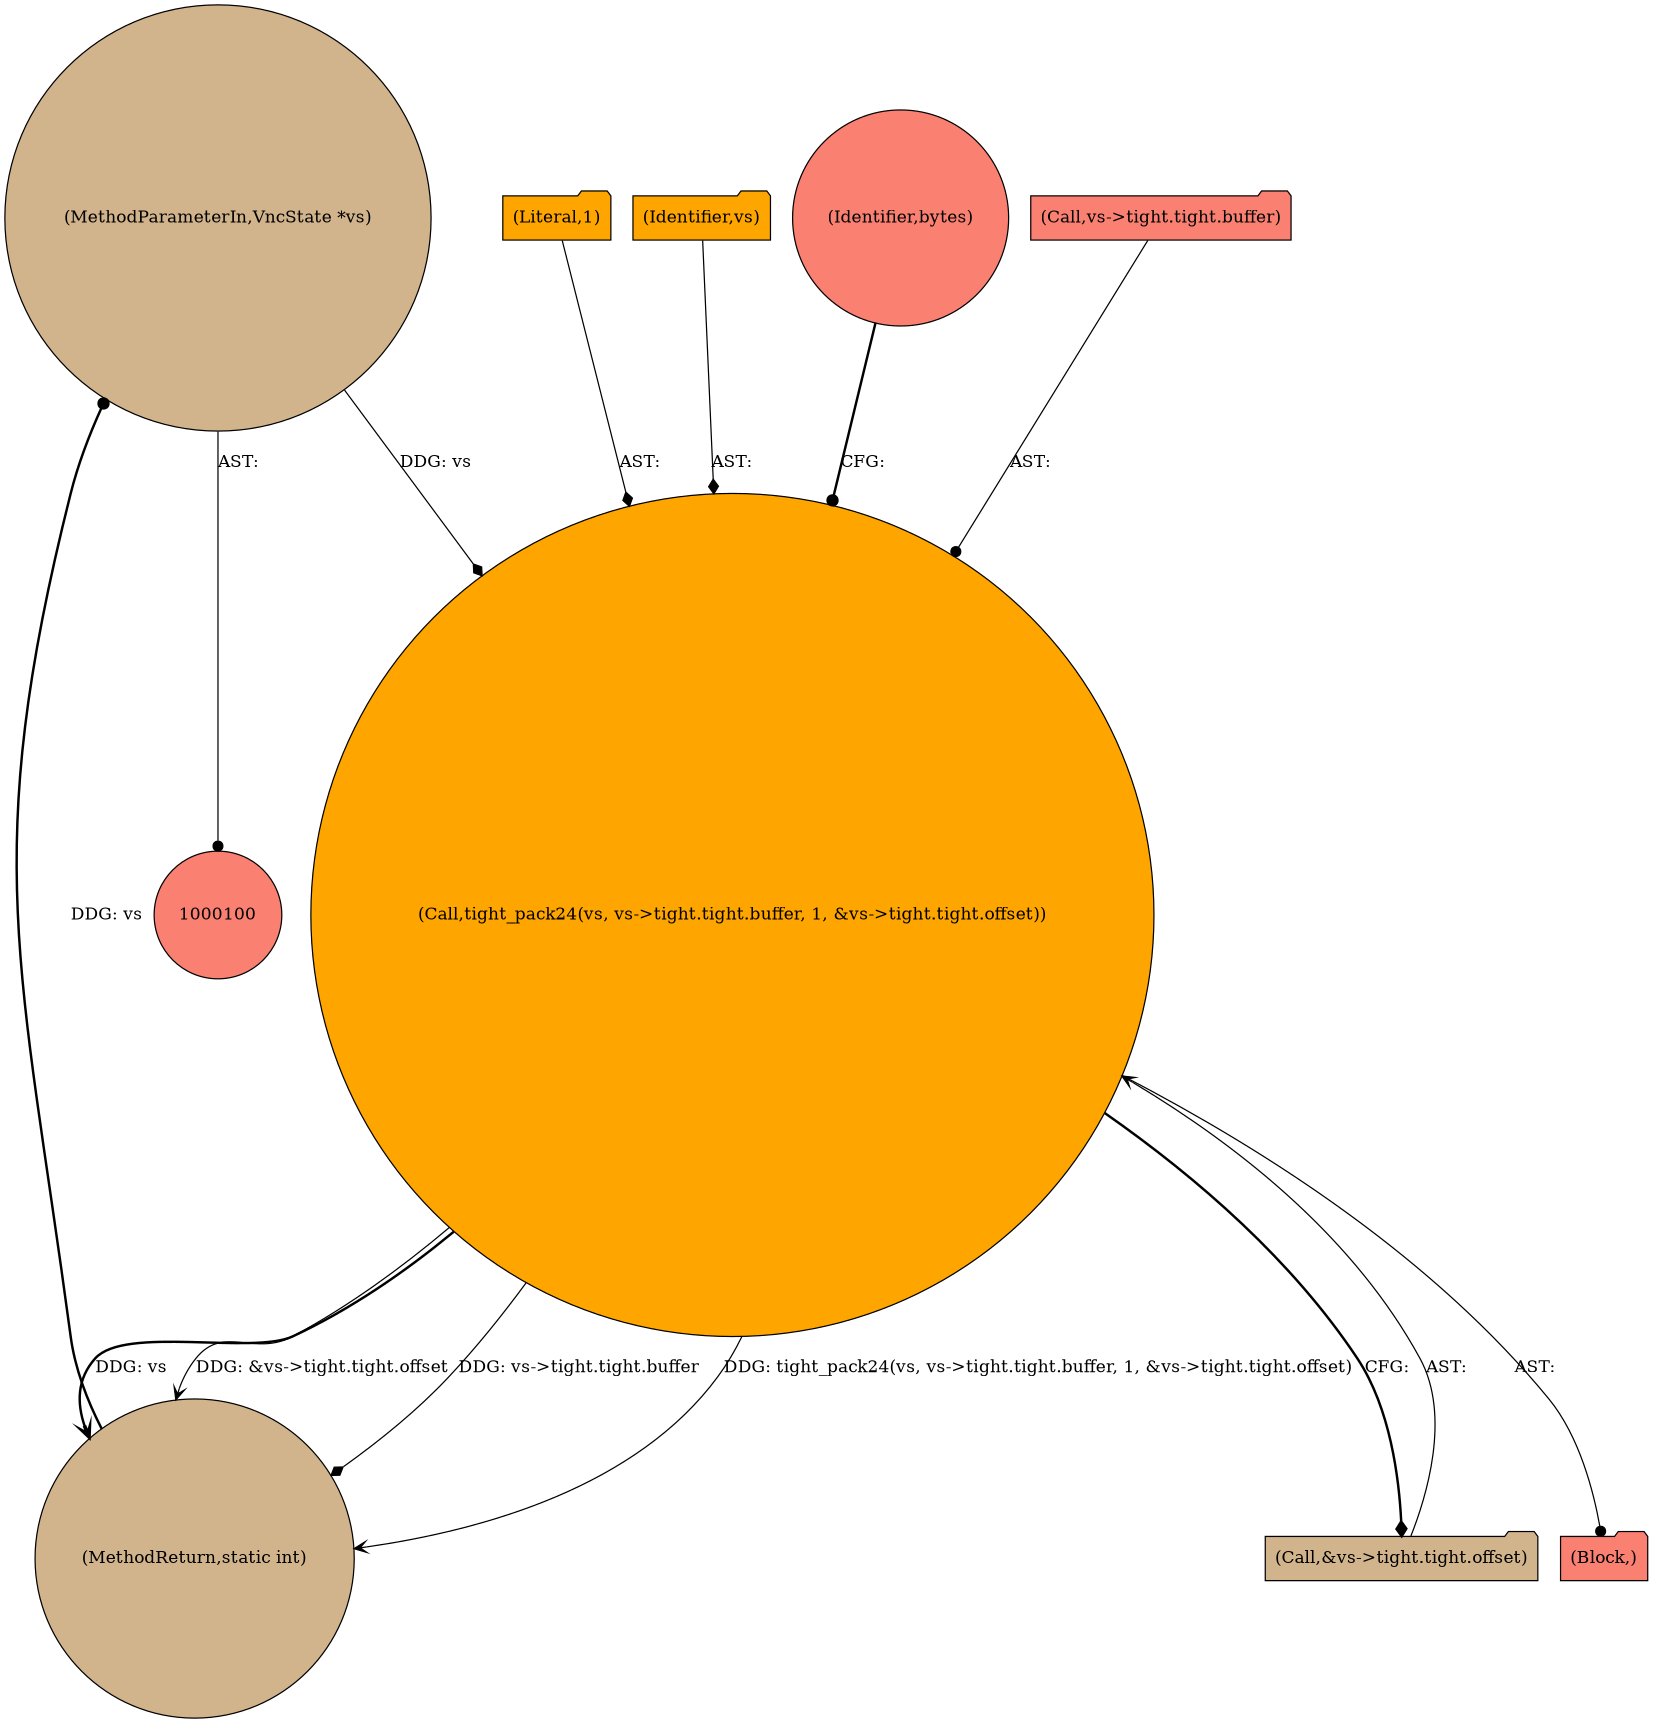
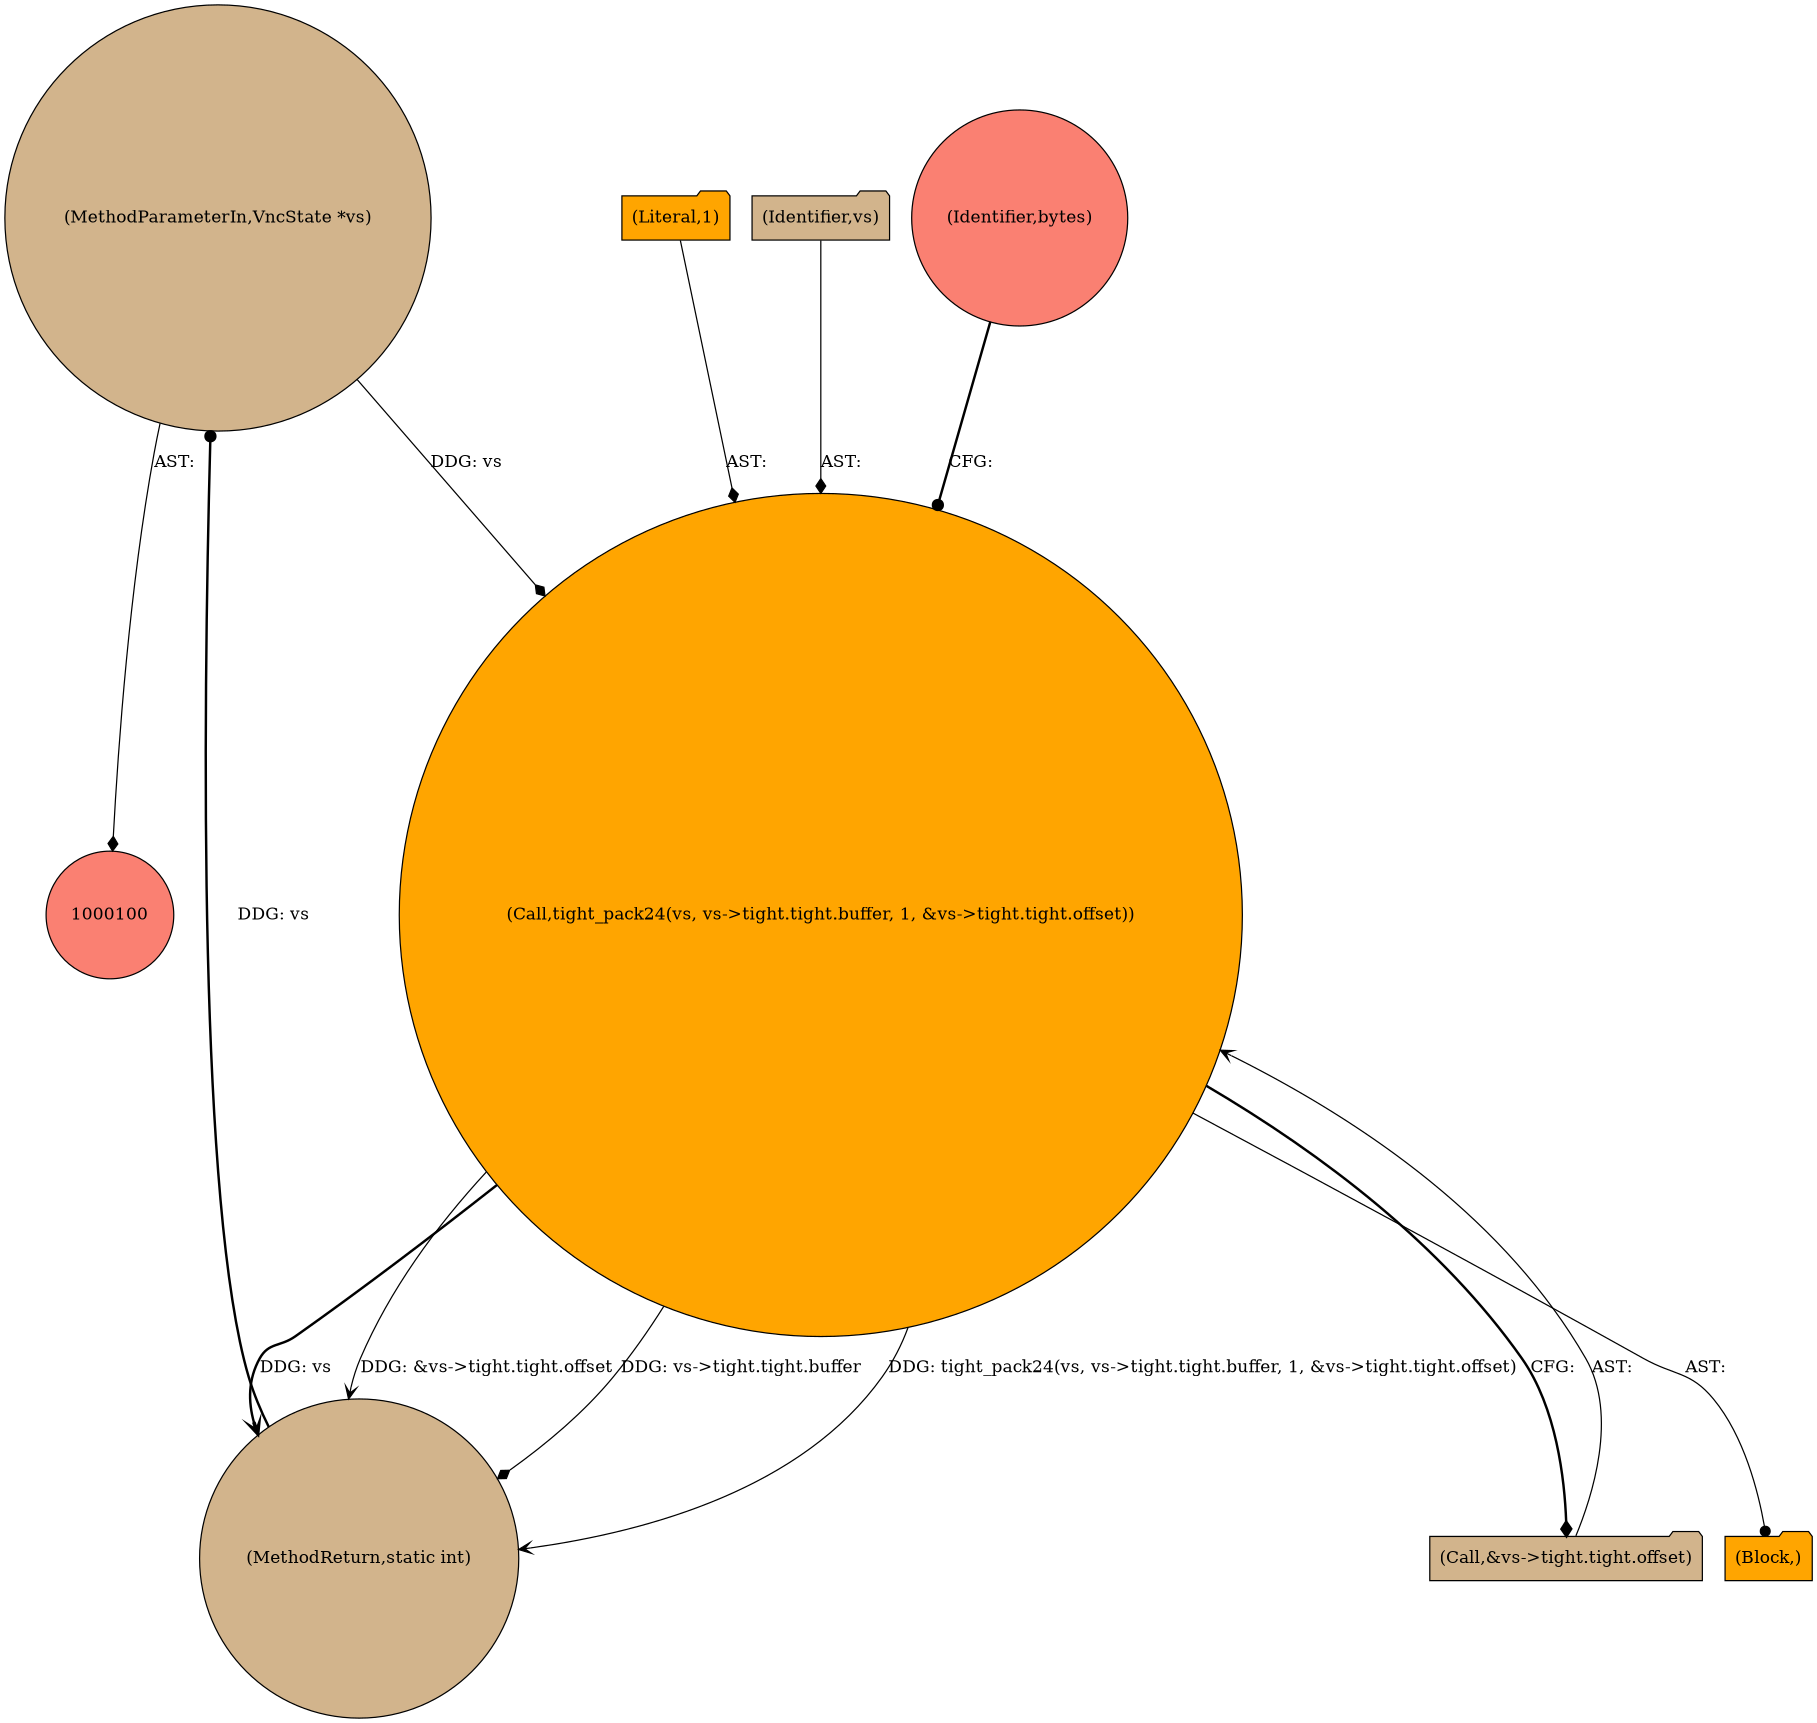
node "(Identifier,vs)": fillcolor orange -> tan
node "(Call,vs->tight.tight.buffer)": removed
edge "(MethodParameterIn,VncState *vs)" -> "1000100": arrowhead dot -> diamond
node "(Block,)": fillcolor salmon -> orange
